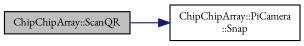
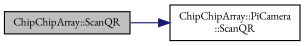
node "ChipChipArray::PiCamera ::Snap": label "ChipChipArray::PiCamera ::Snap" -> "ChipChipArray::PiCamera ::ScanQR"
